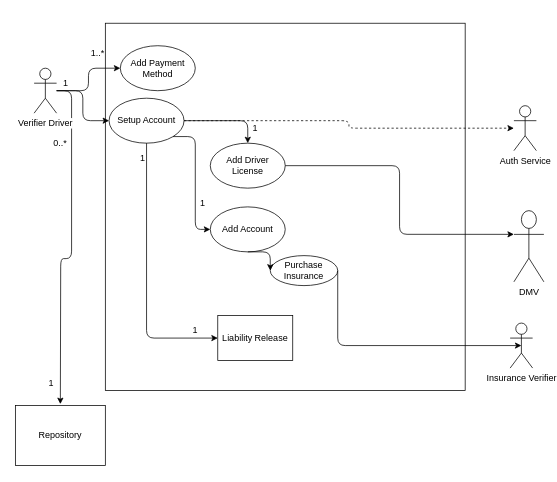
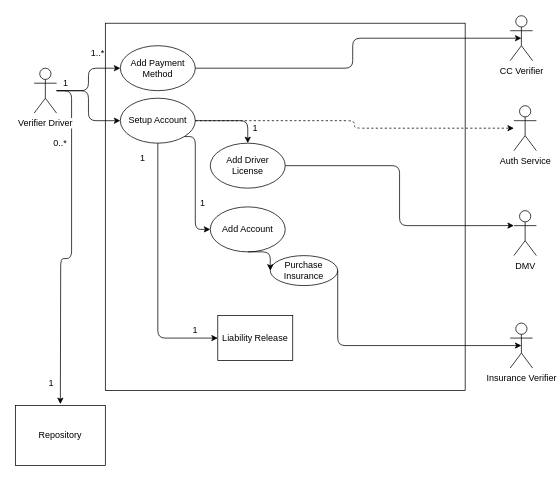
node "CC Verifier": added
edge "Add Payment Method" -> "CC Verifier": added
node "Setup Account": moved (147, 120) -> (158, 120)
node "DMV": size 30x71 -> 23x45
